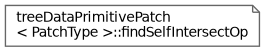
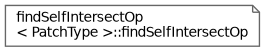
node "treeDataPrimitivePatch < PatchType >::findSelfIntersectOp": label "treeDataPrimitivePatch < PatchType >::findSelfIntersectOp" -> "findSelfIntersectOp < PatchType >::findSelfIntersectOp"
